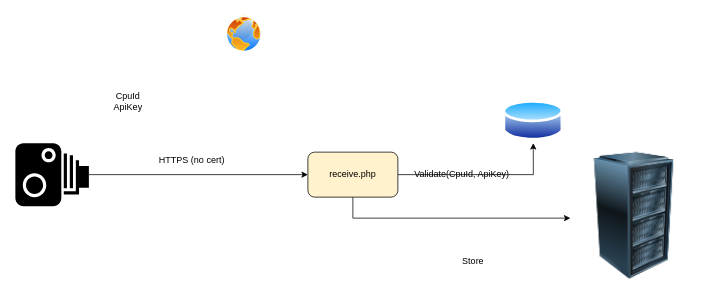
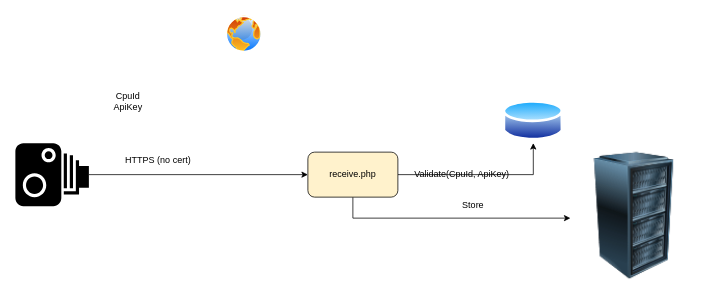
node "HTTPS (no cert)": moved (192, 160) -> (158, 160)
node "Store": moved (473, 261) -> (473, 205)
